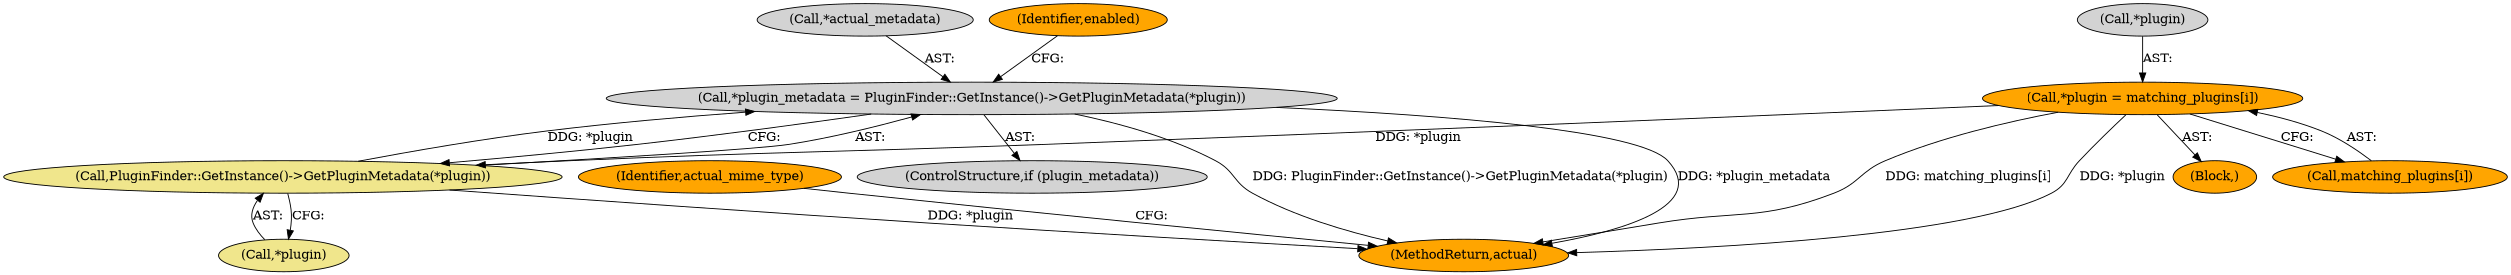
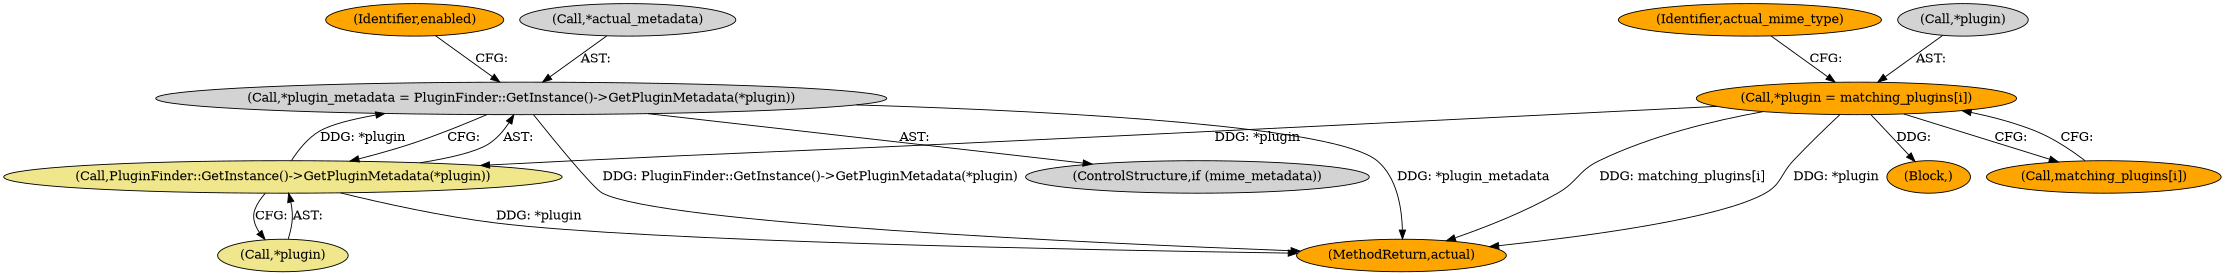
edge "(Call,*plugin = matching_plugins[i])" -> "(Block,)": label "AST: " -> "DDG: "
edge "(Call,matching_plugins[i])" -> "(Call,*plugin = matching_plugins[i])": label "AST: " -> "CFG: "
node "(ControlStructure,if (plugin_metadata))": label "(ControlStructure,if (plugin_metadata))" -> "(ControlStructure,if (mime_metadata))"
edge "(Identifier,actual_mime_type)" -> "(MethodReturn,actual)": now "(Identifier,actual_mime_type)" -> "(Call,*plugin = matching_plugins[i])"
